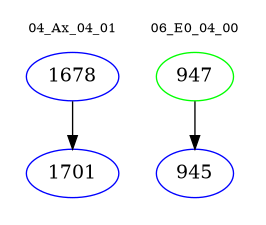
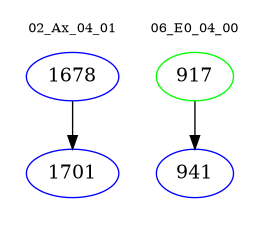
cluster "04_Ax_04_01": label "04_Ax_04_01" -> "02_Ax_04_01"
node "947": label "947" -> "917"
node "945": label "945" -> "941"
